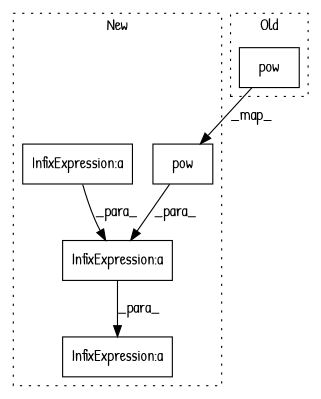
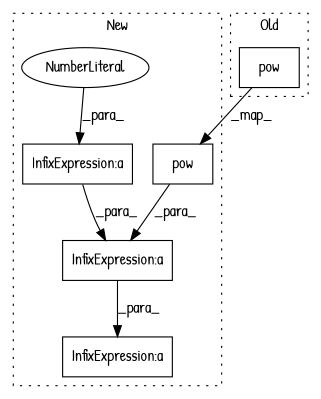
node "NumberLiteral": added
